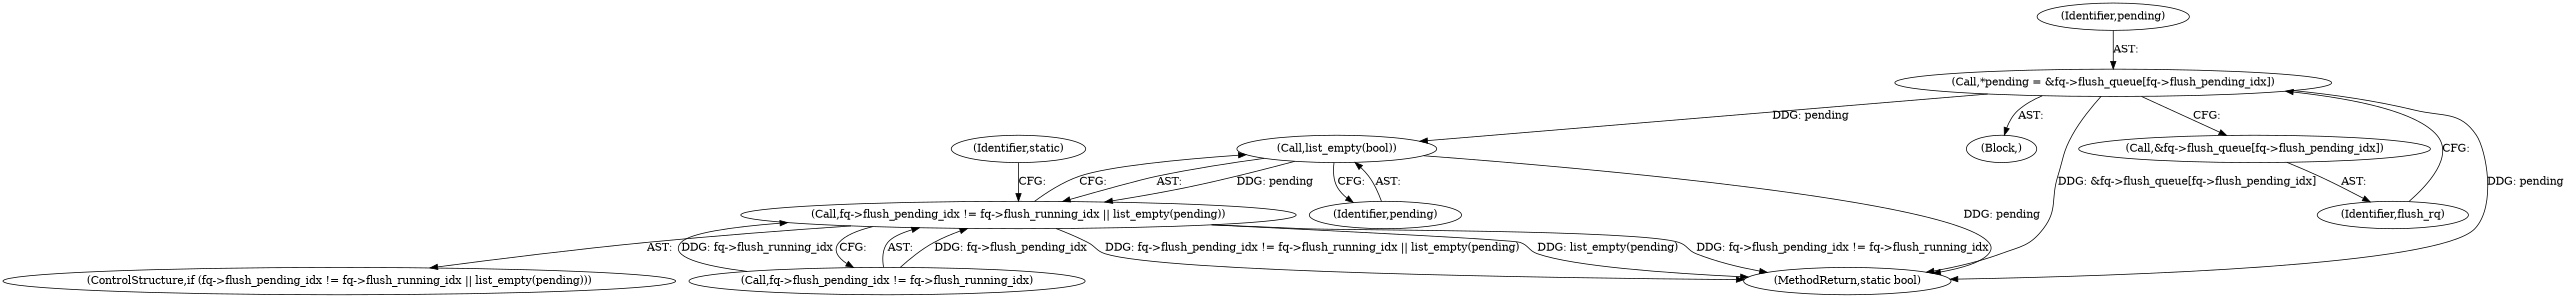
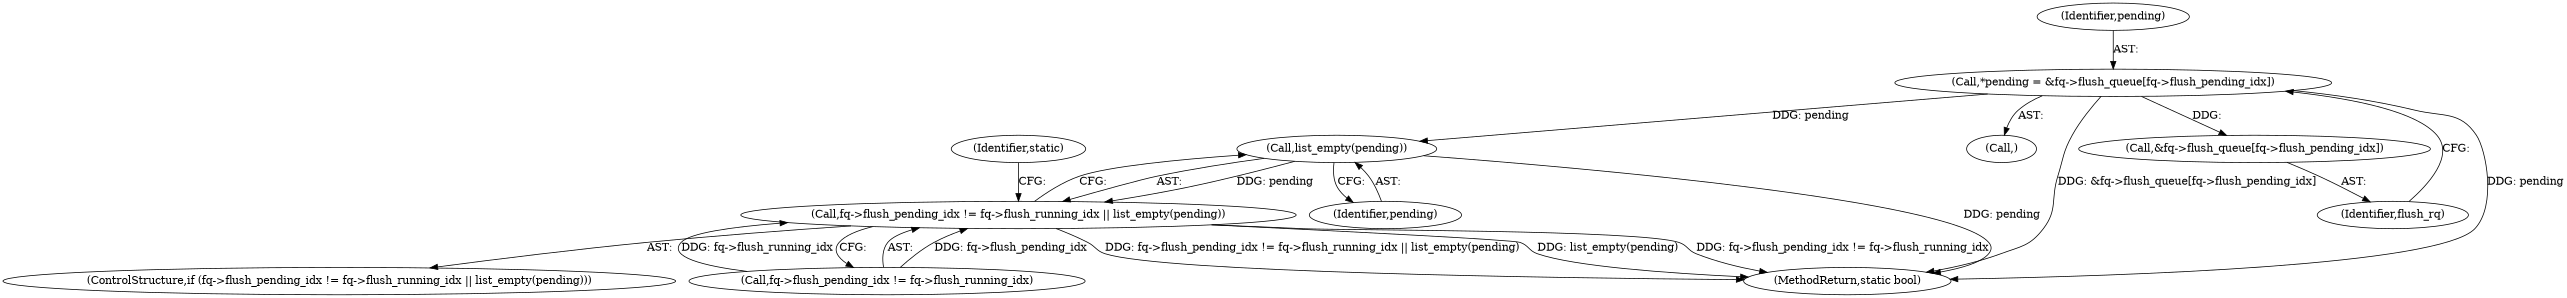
edge "(Call,*pending = &fq->flush_queue[fq->flush_pending_idx])" -> "(Call,&fq->flush_queue[fq->flush_pending_idx])": label "CFG: " -> "DDG: "
node "(Call,list_empty(bool))": label "(Call,list_empty(bool))" -> "(Call,list_empty(pending))"
node "(Block,)": label "(Block,)" -> "(Call,)"
